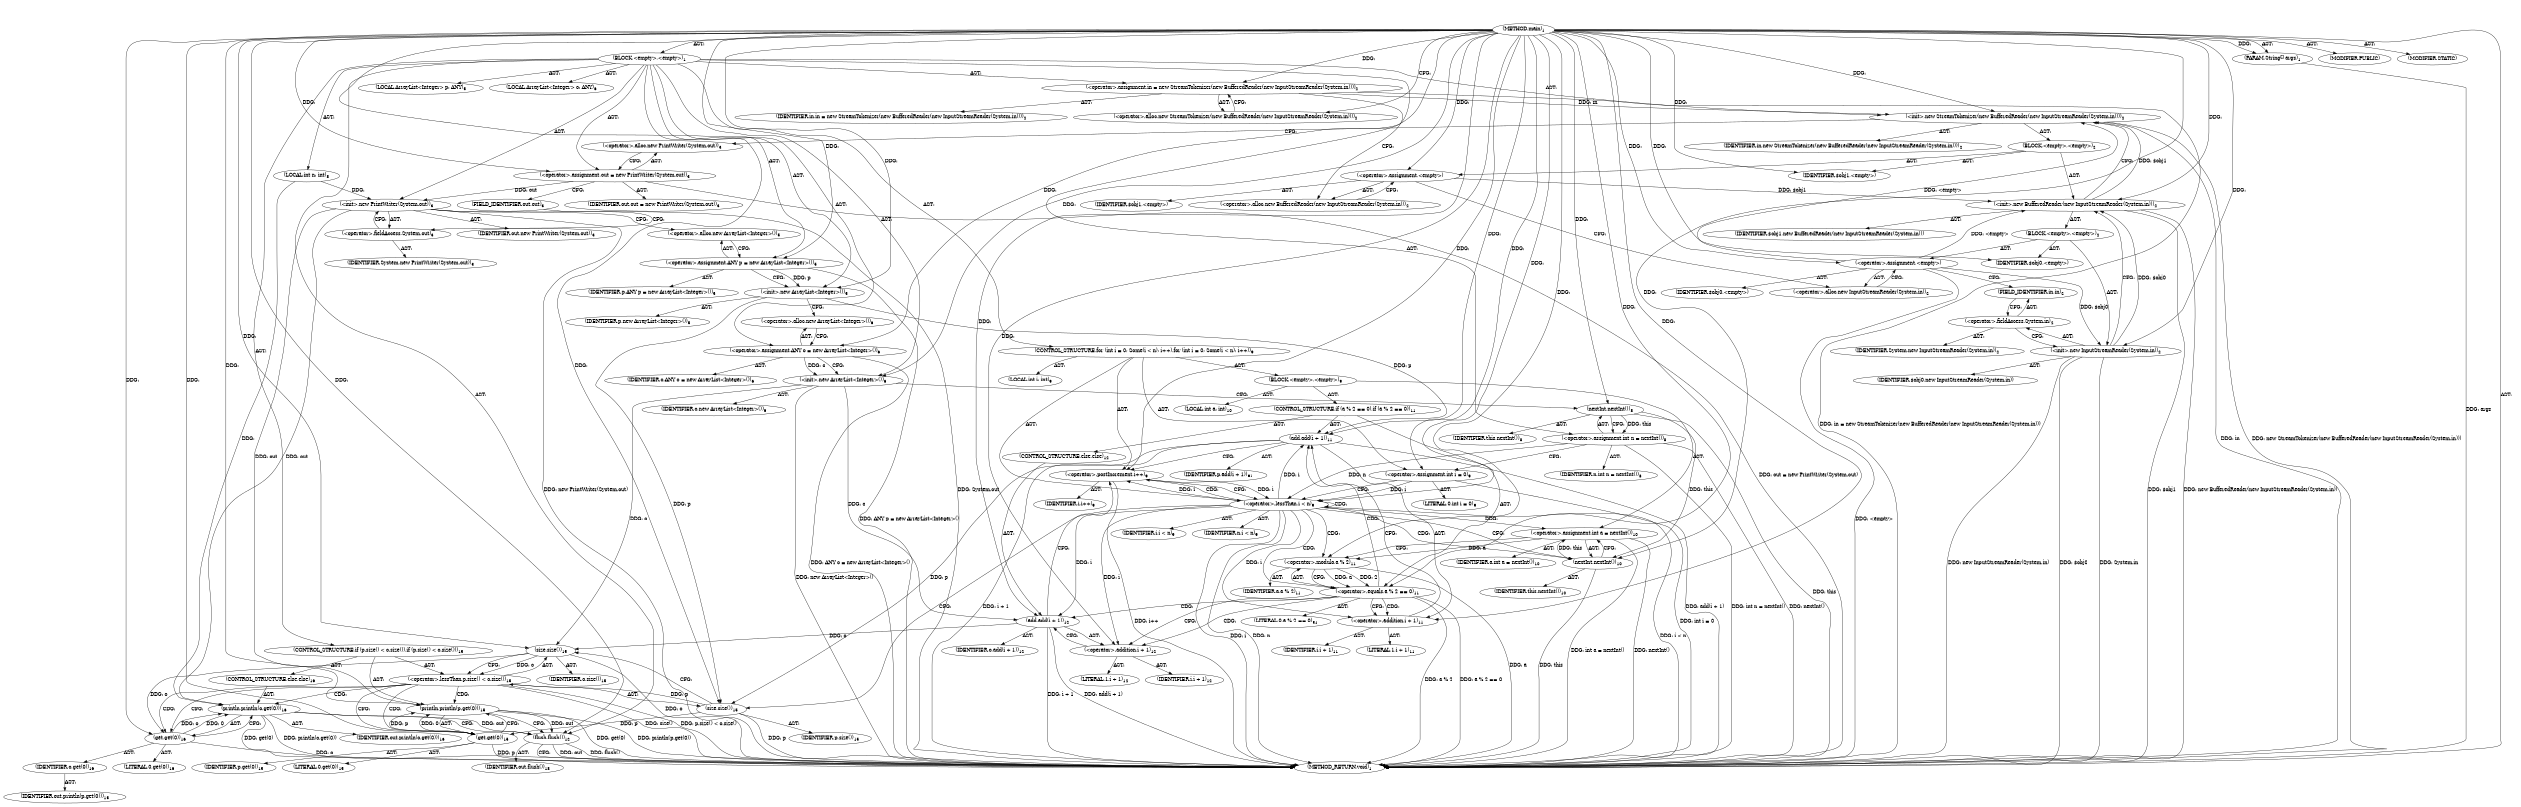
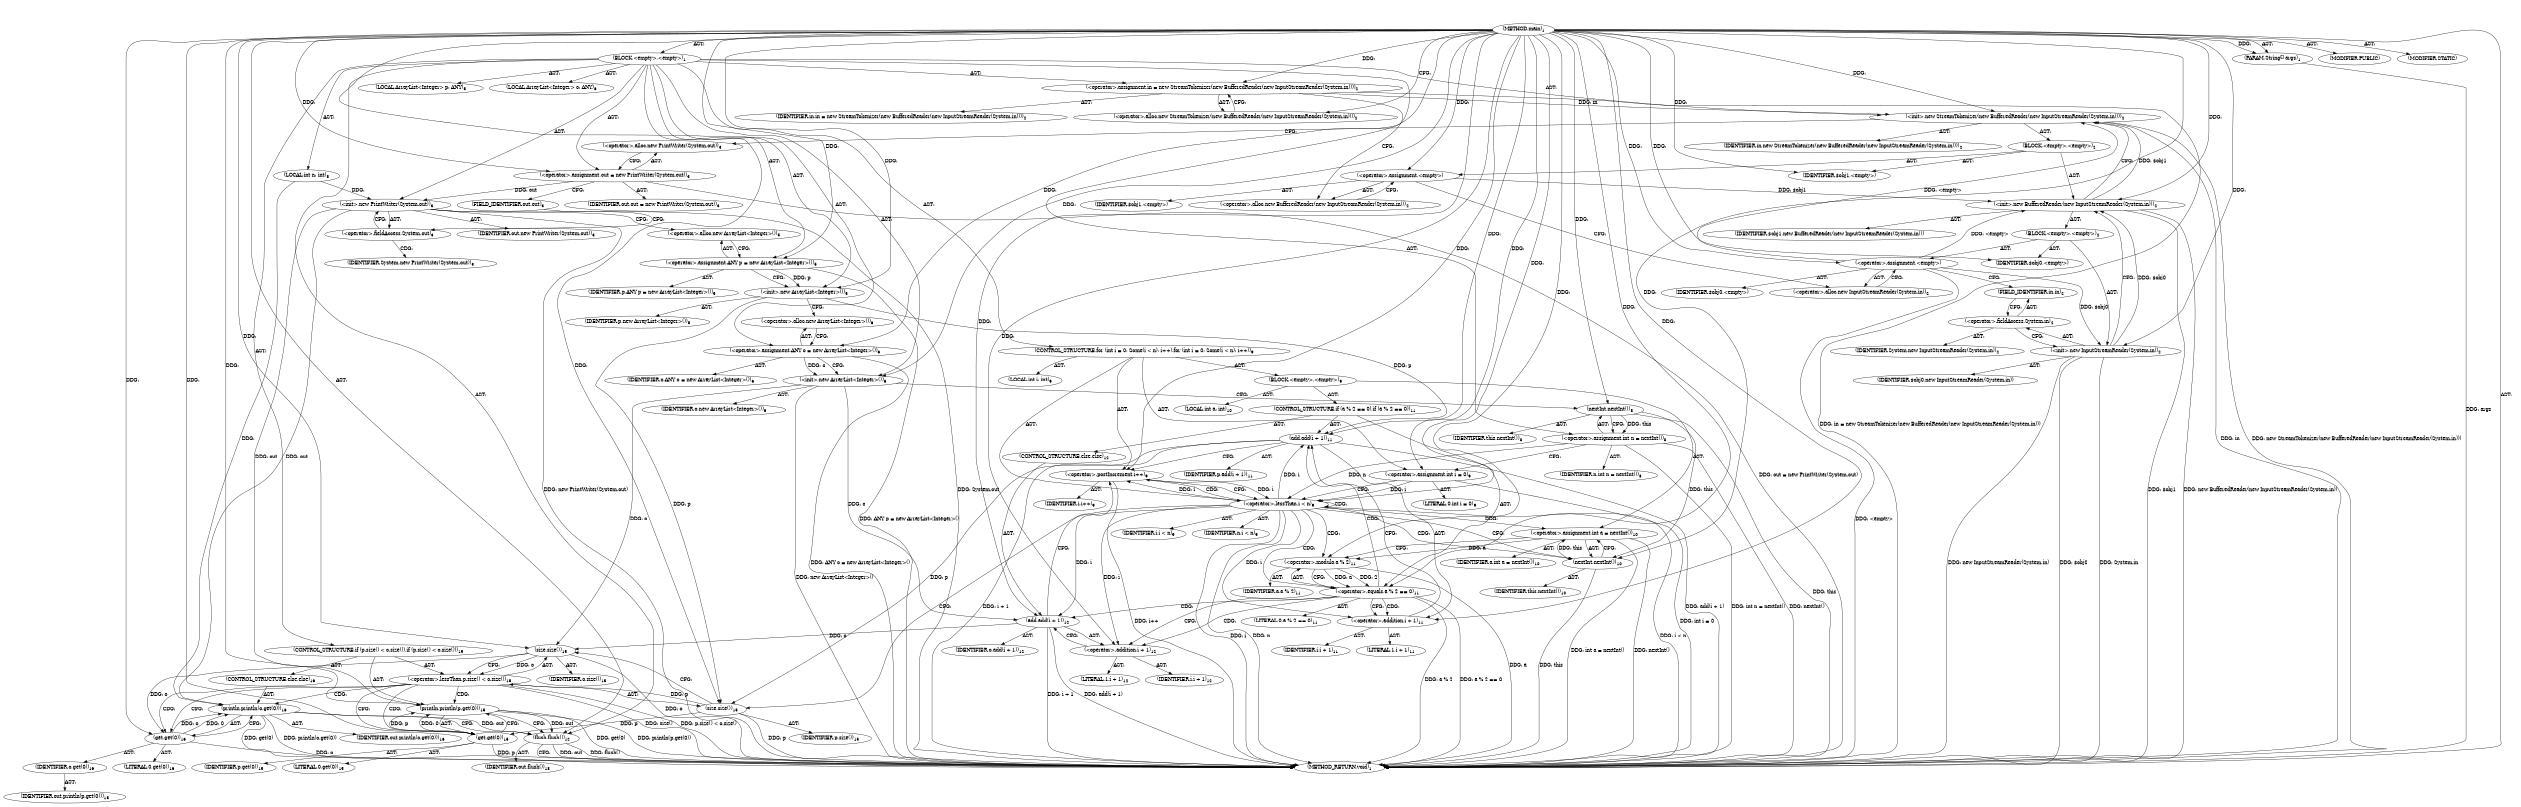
edge "(<operator>.fieldAccess,System.out)" -> "(IDENTIFIER,System,new PrintWriter(System.out))": label "AST: " -> "CDG: "
edge "(METHOD,main)" -> "(flush,flush())": label "DDG: " -> "AST: "
node "(IDENTIFIER,p,add(i + 1))": text "91" -> "11"
node "(LITERAL,0,a % 2 == 0)": text "31" -> "11"
